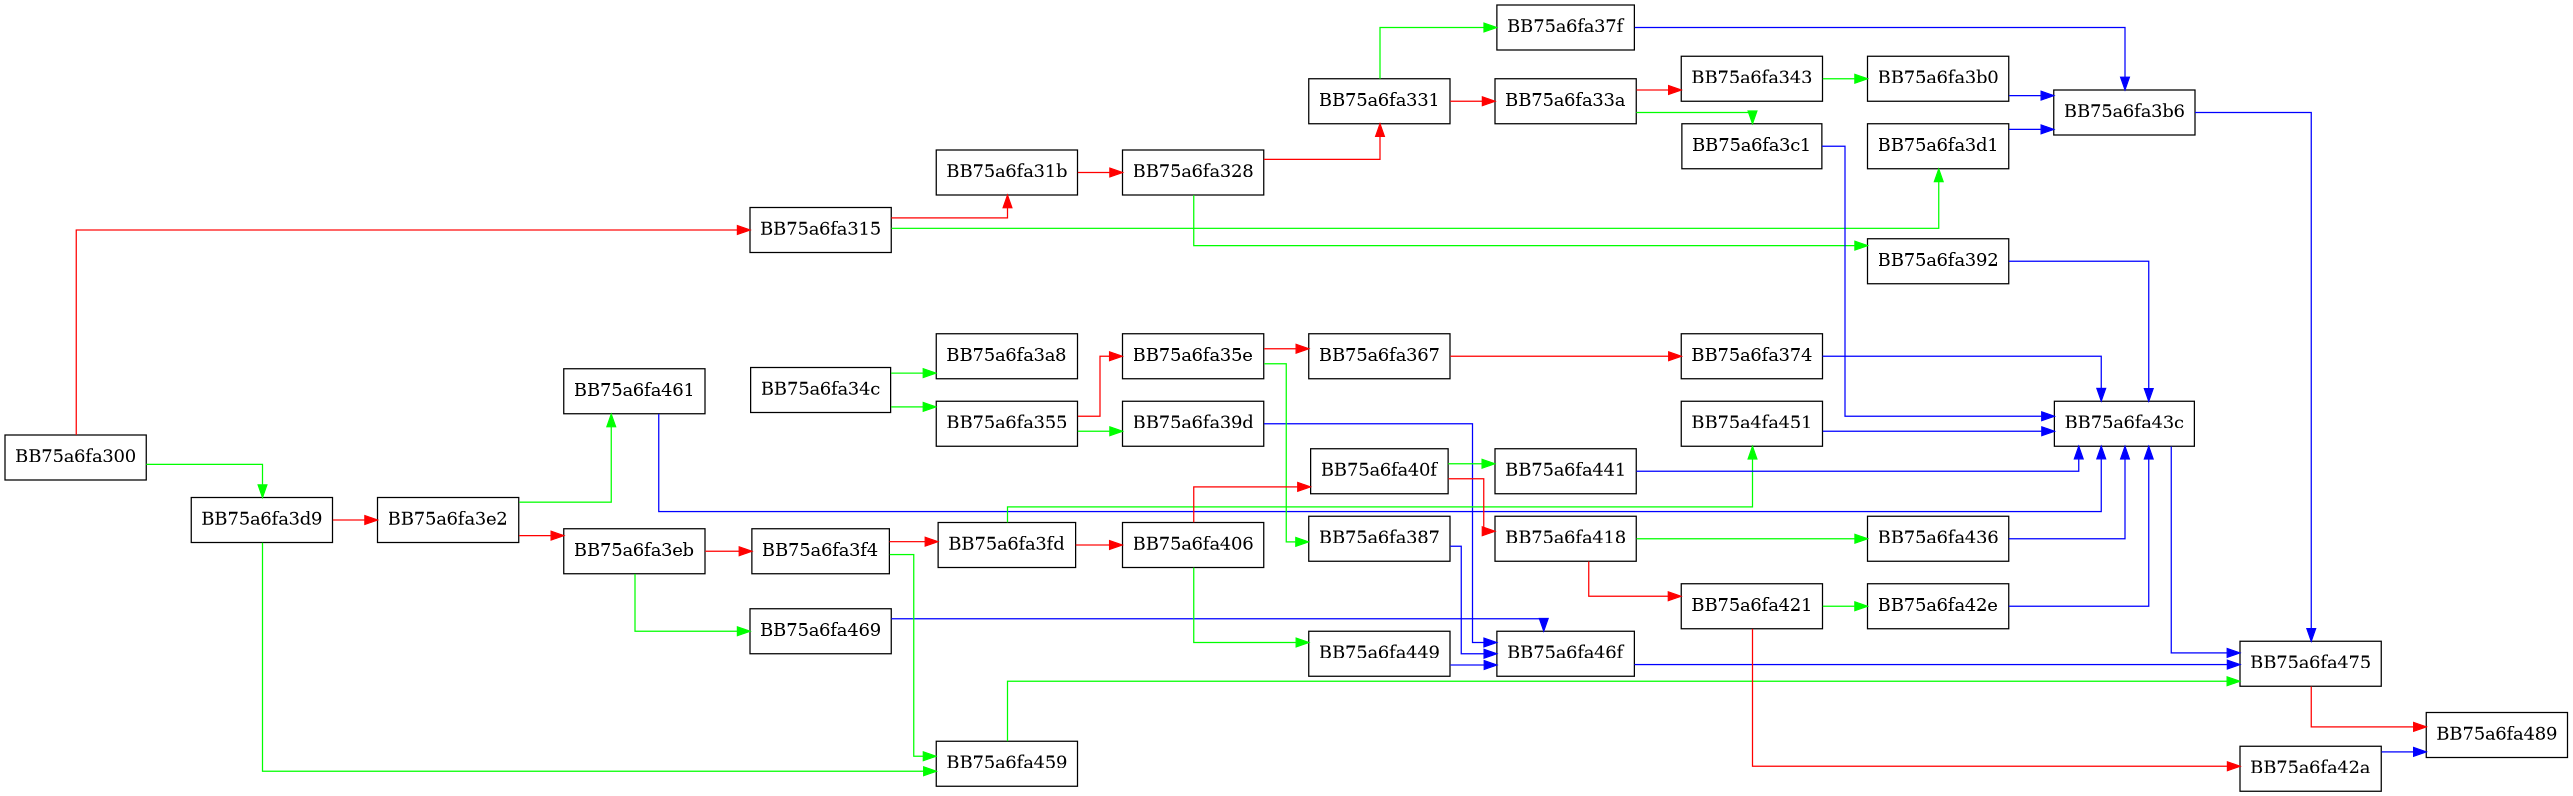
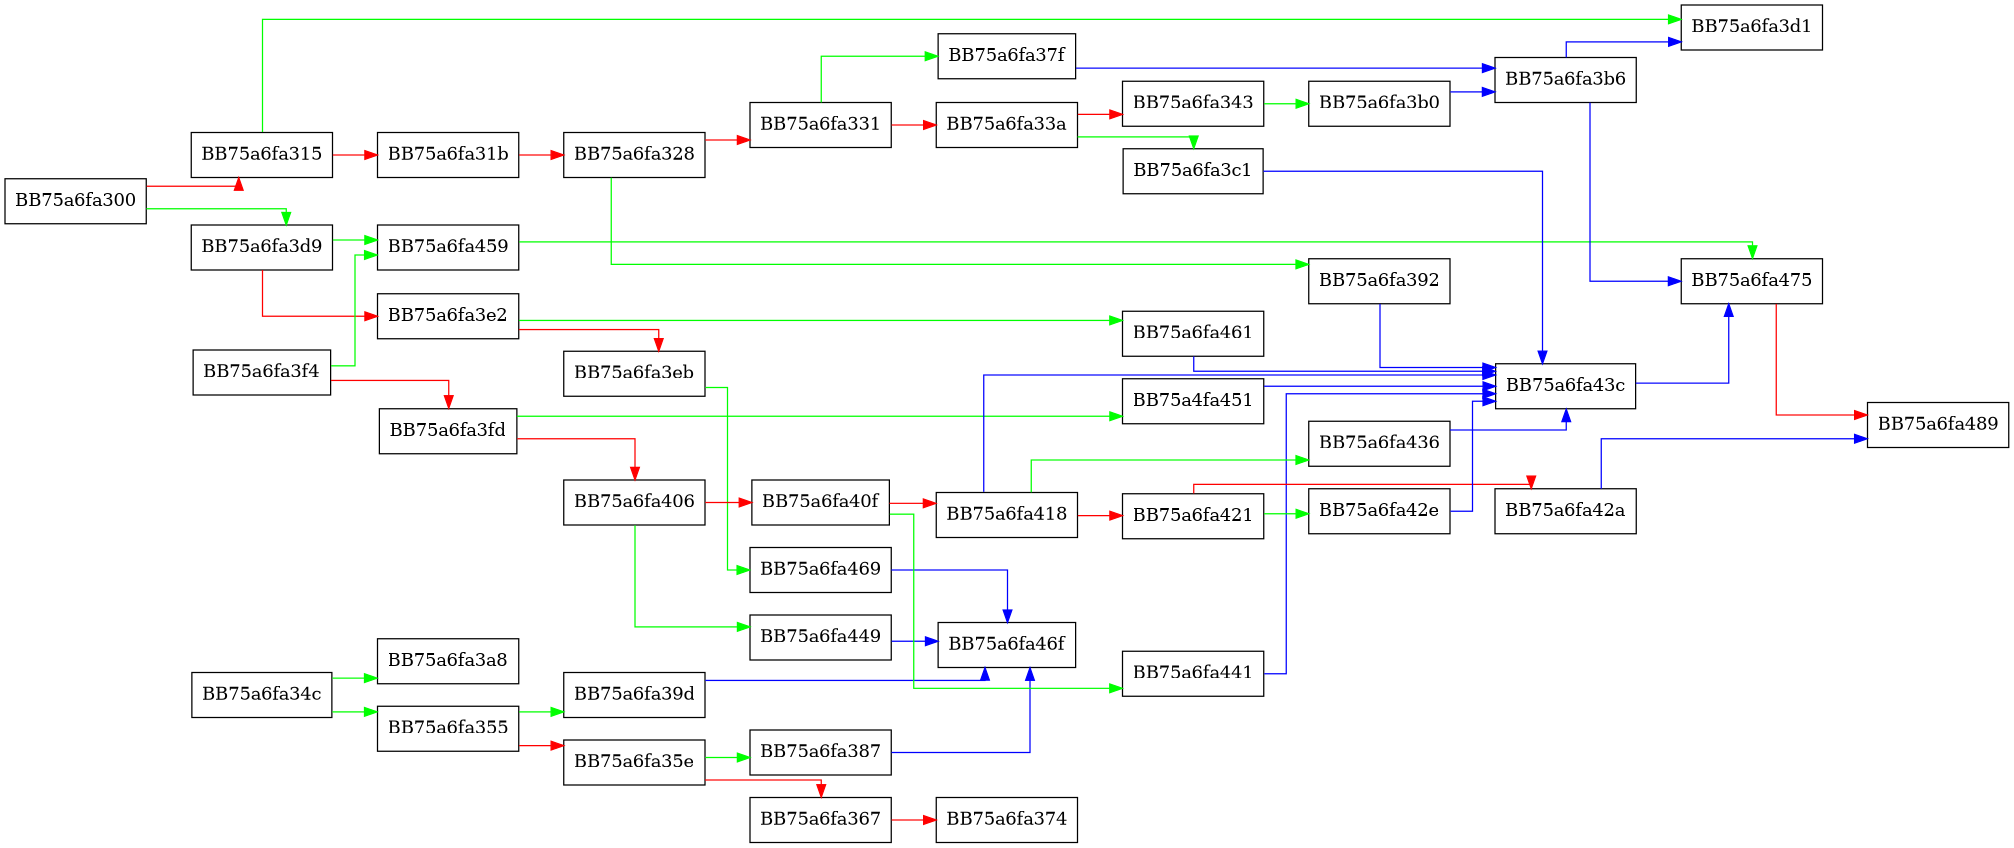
edge "BB75a6fa3d1" -> "BB75a6fa3b6": reversed
edge "BB75a6fa374" -> "BB75a6fa43c": now "BB75a6fa418" -> "BB75a6fa43c"
edge "BB75a6fa3eb" -> "BB75a6fa3f4": removed
edge "BB75a6fa46f" -> "BB75a6fa475": removed
